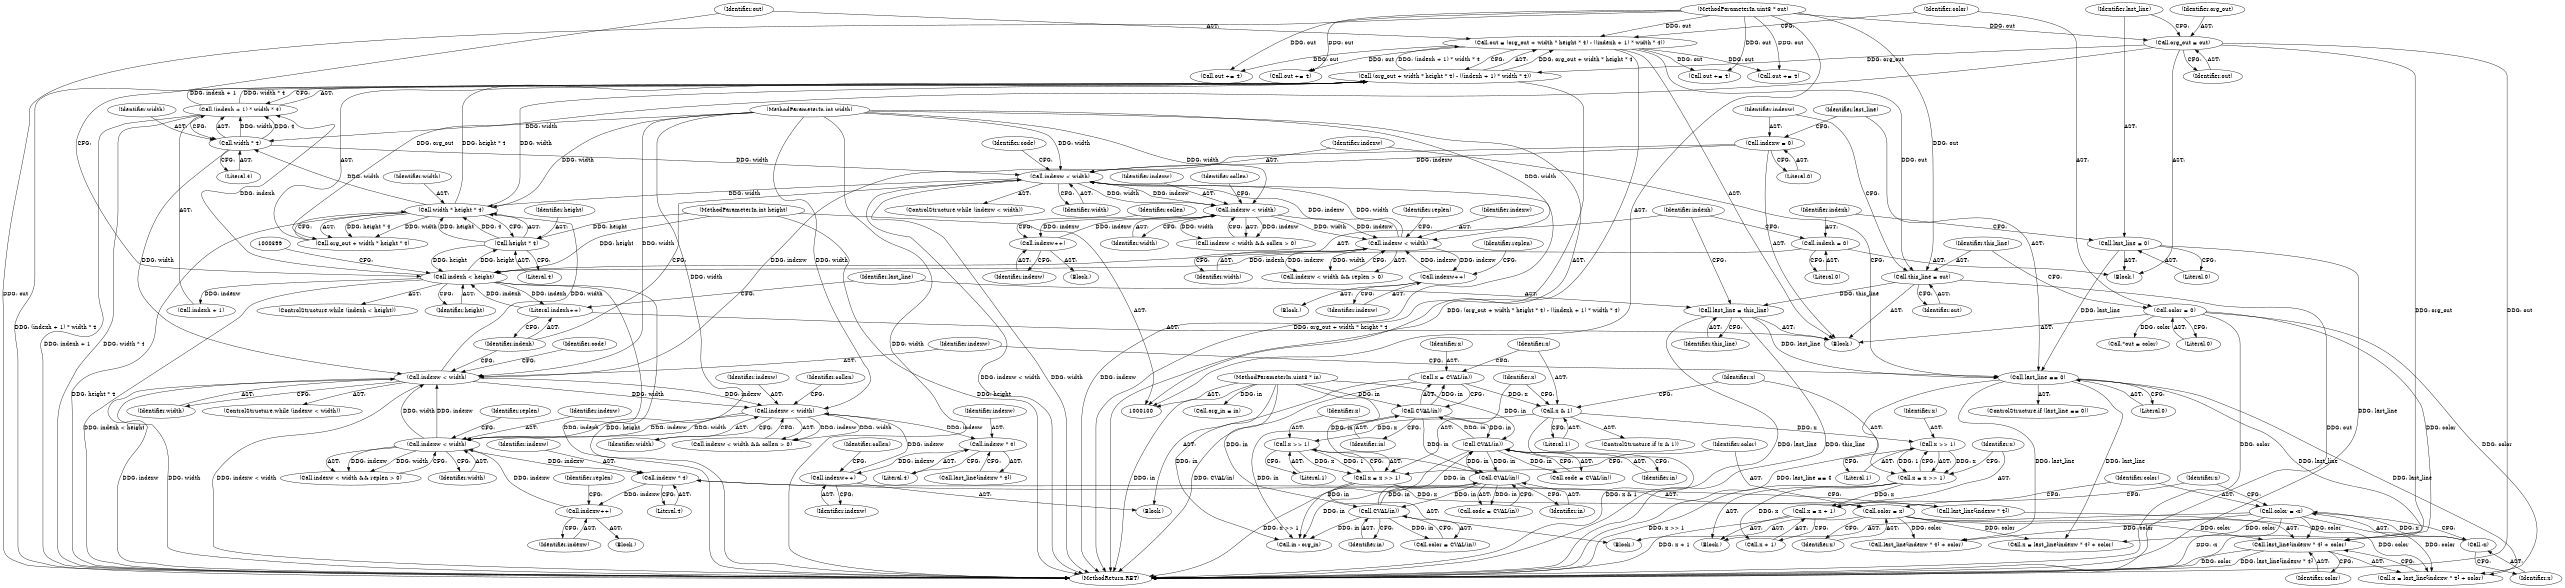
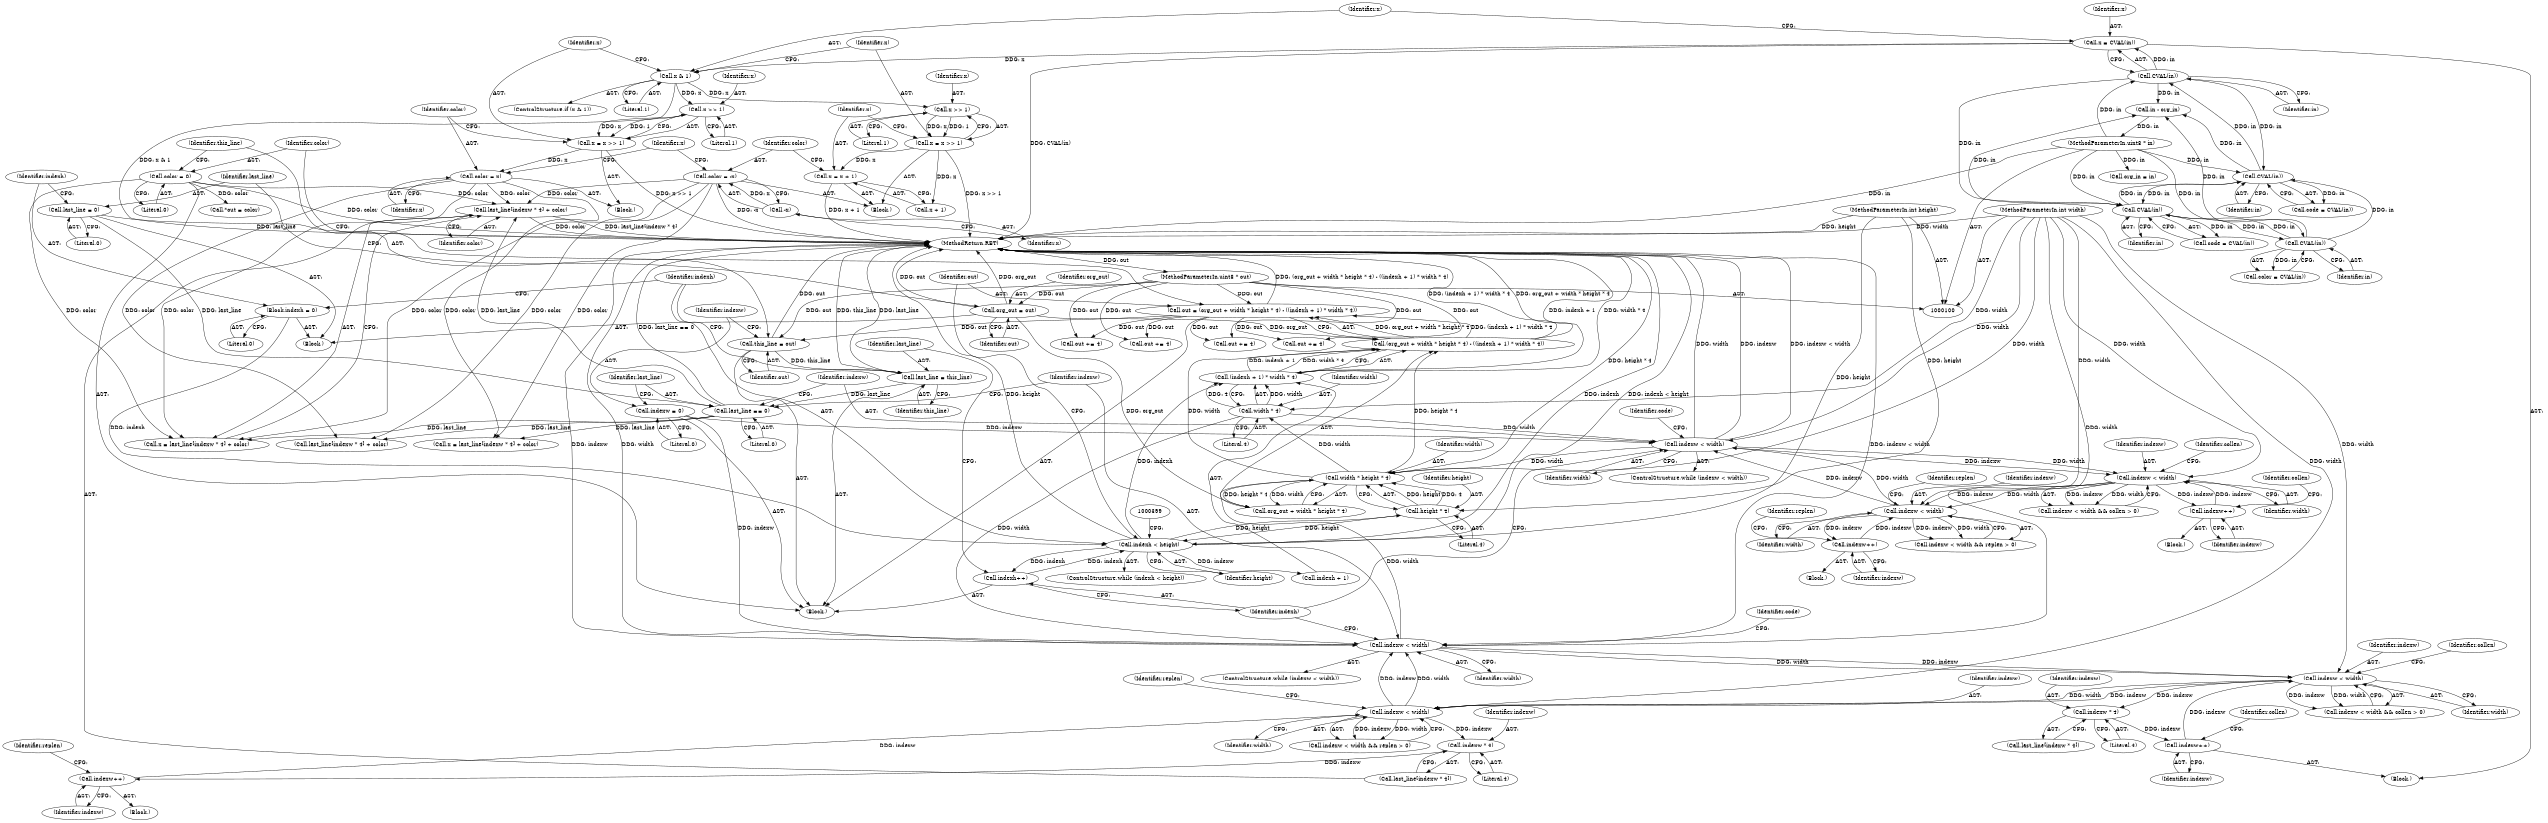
edge "(MethodParameterIn,uint8 * out)" -> "(MethodReturn,RET)": reversed
node "(Call,indexh = 0)": label "(Call,indexh = 0)" -> "(Block,indexh = 0)"
node "(Literal,indexh++)": label "(Literal,indexh++)" -> "(Call,indexh++)"
node "(ControlStructure,if (last_line == 0))": removed
edge "(MethodParameterIn,uint8 * in)" -> "(Call,in - org_in)": reversed
